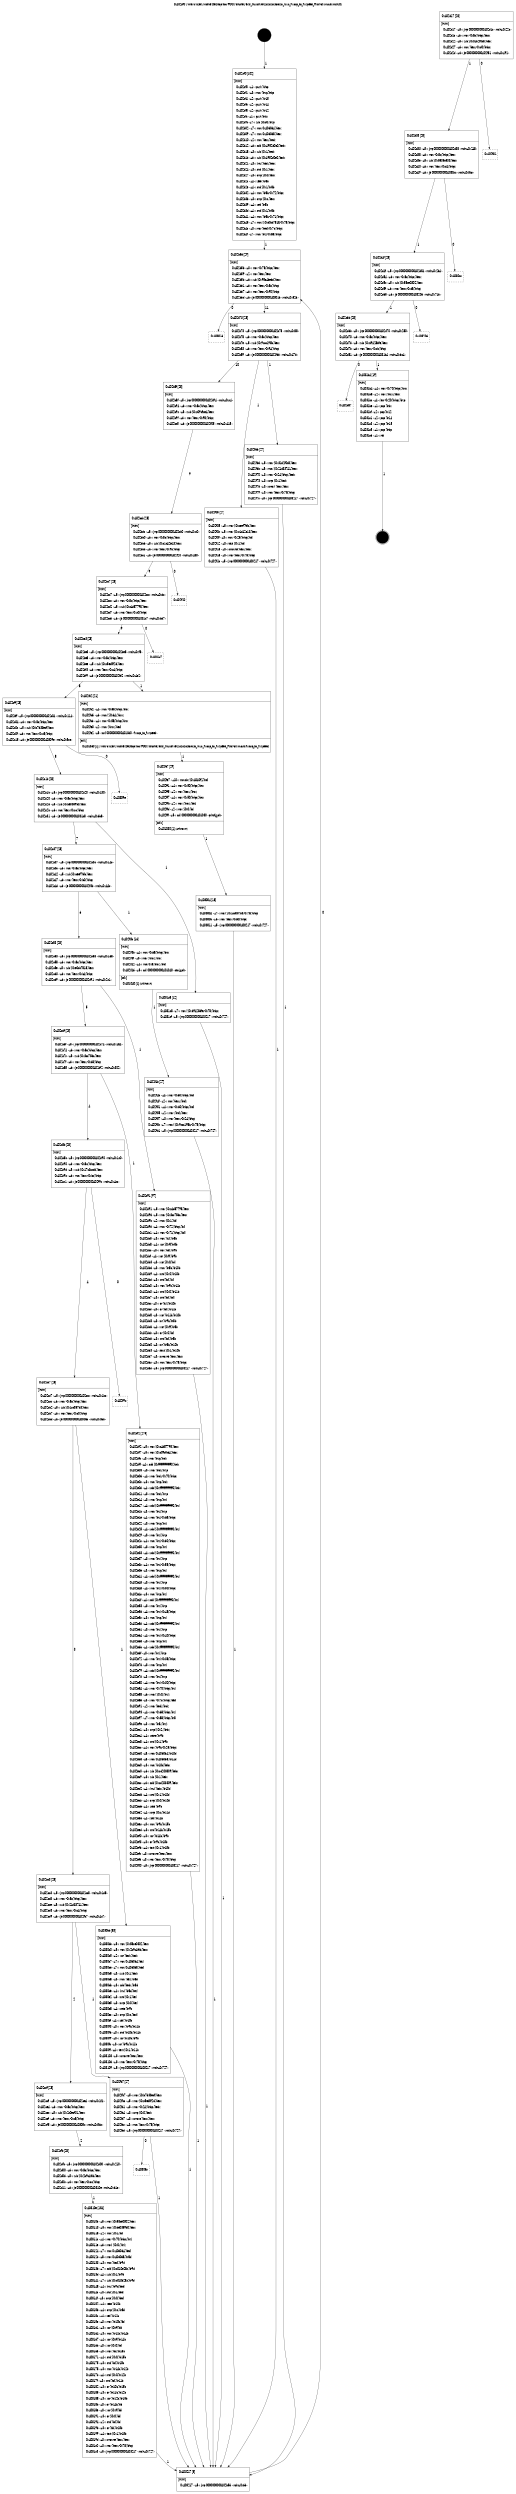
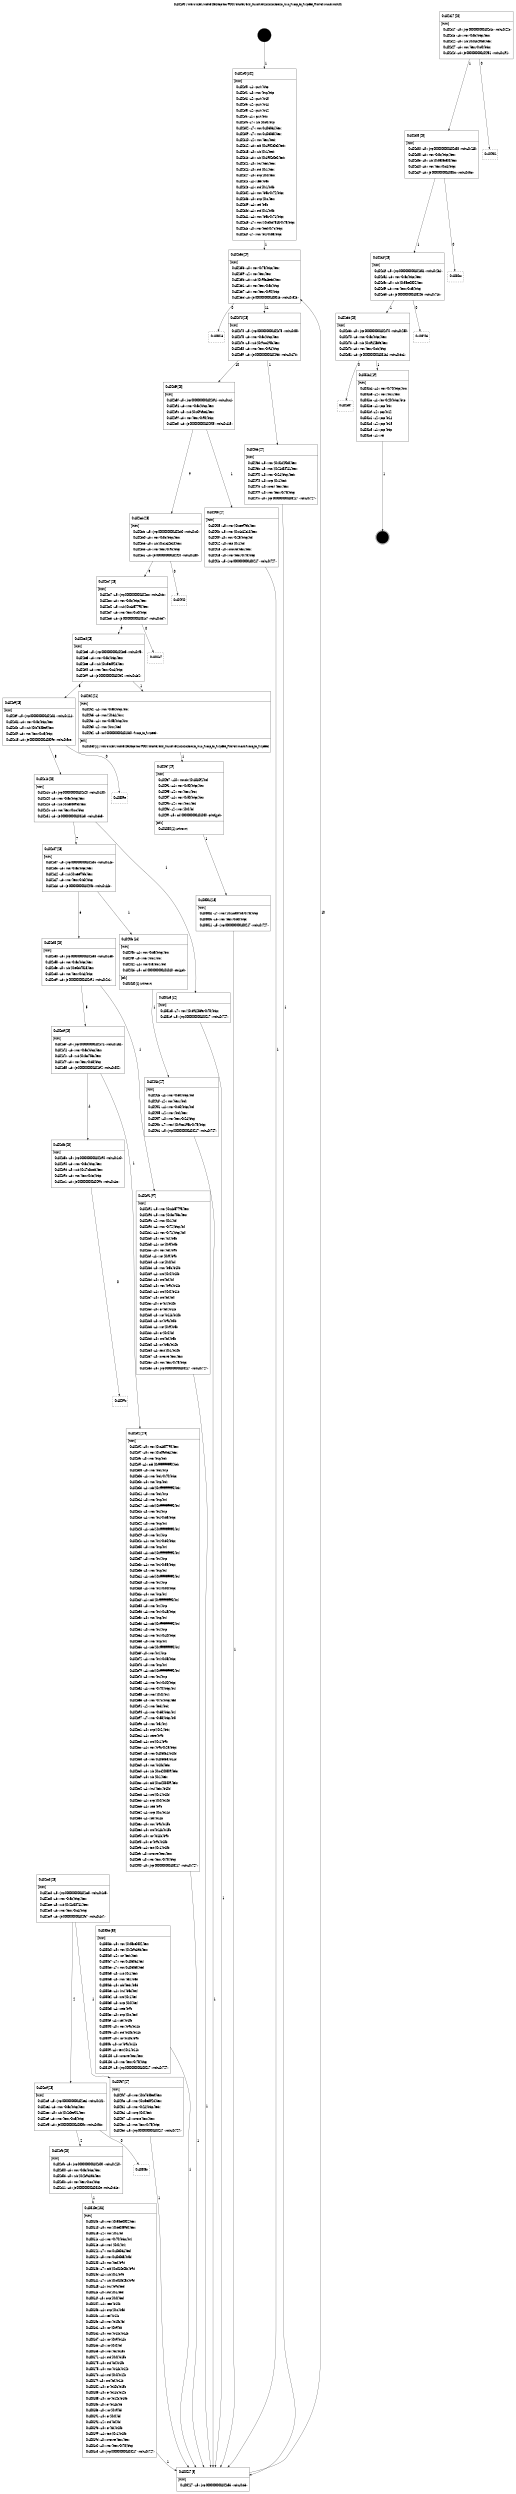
edge "0x402b73 [28]" -> "0x402f05 [27]": now "0x402b8f [28]" -> "0x402f05 [27]"
edge "0x403217 [5]" -> "0x402b56 [29]": label " 0" -> " 10"
node "0x402ca7 [28]": removed
edge "0x402fb7 [27]" -> "0x40305a": now "0x402cdf [28]" -> "0x40305a"
